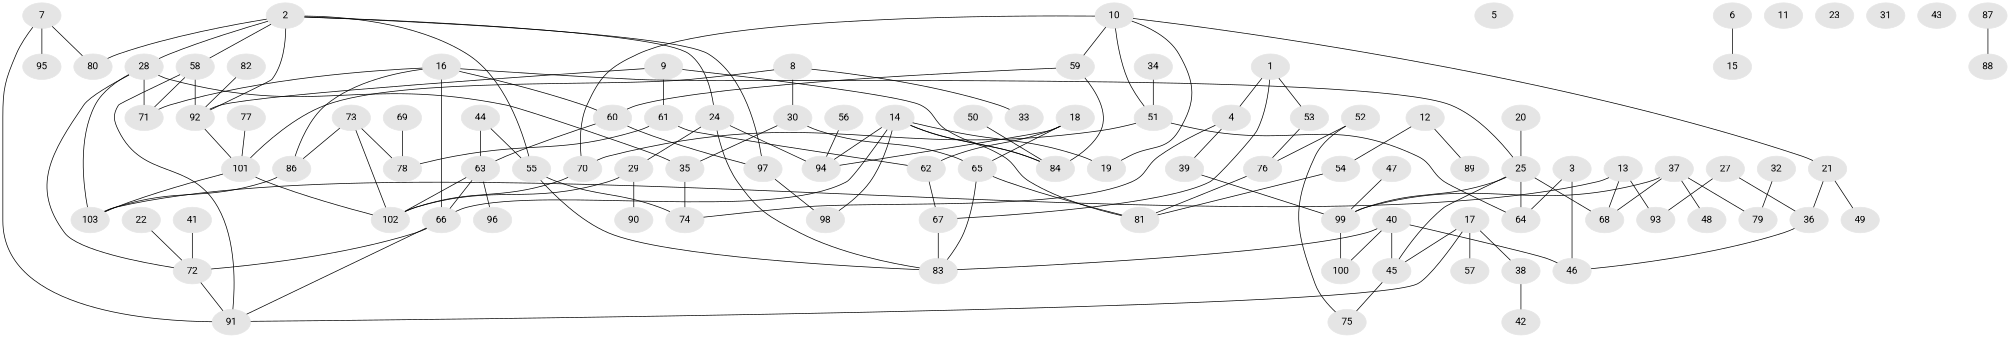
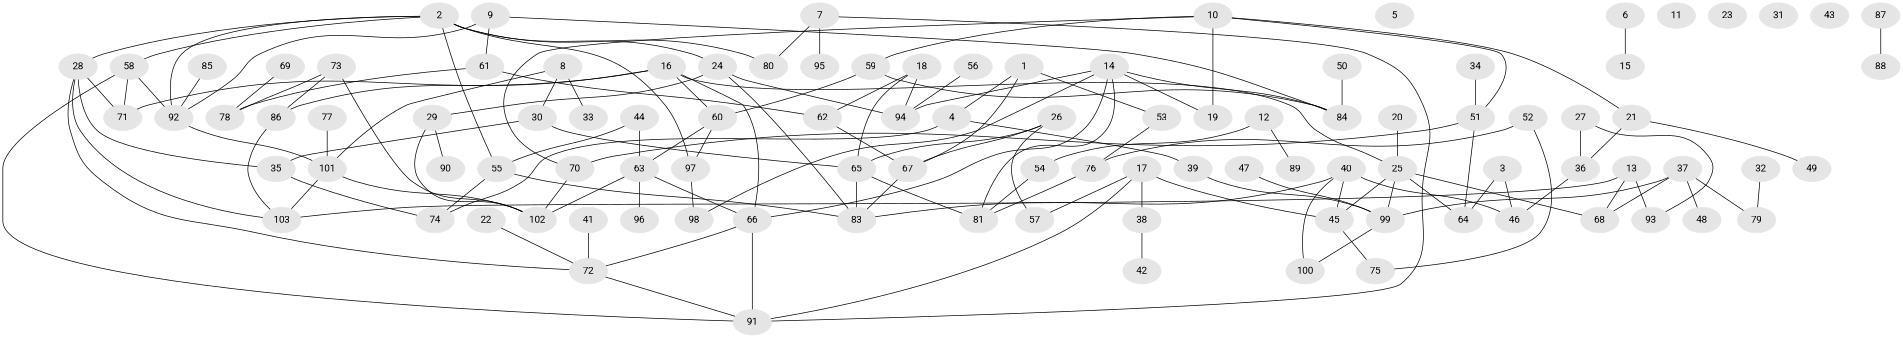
node "82": label "82" -> "85"
node "26": added
